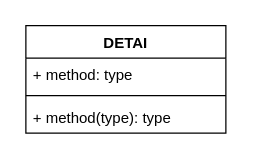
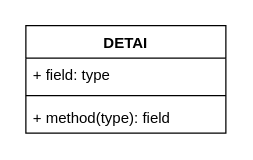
node "+ method: type": label "+ method: type" -> "+ field: type"
node "+ method(type): type": label "+ method(type): type" -> "+ method(type): field"
